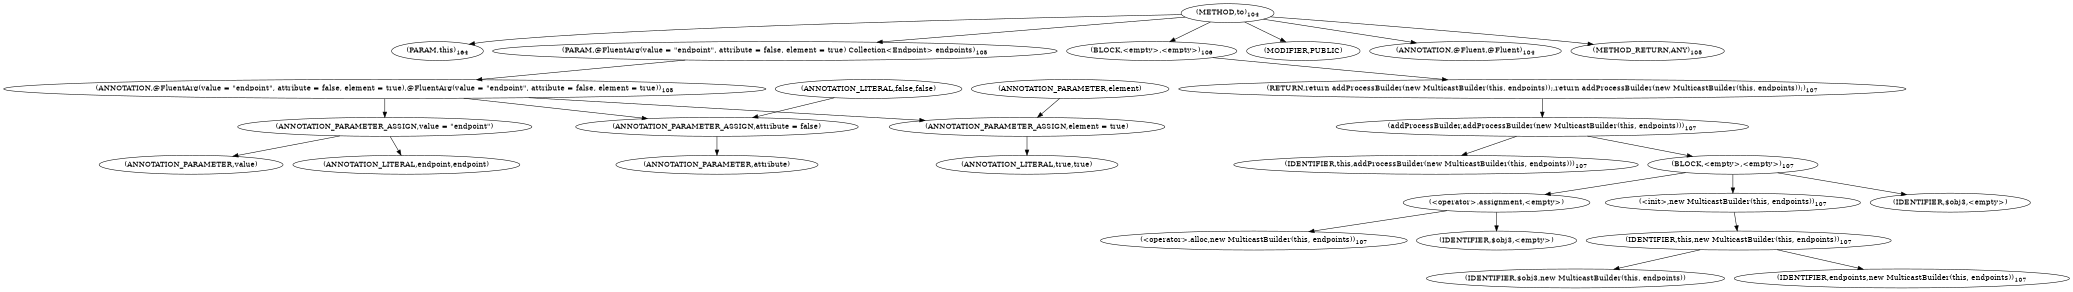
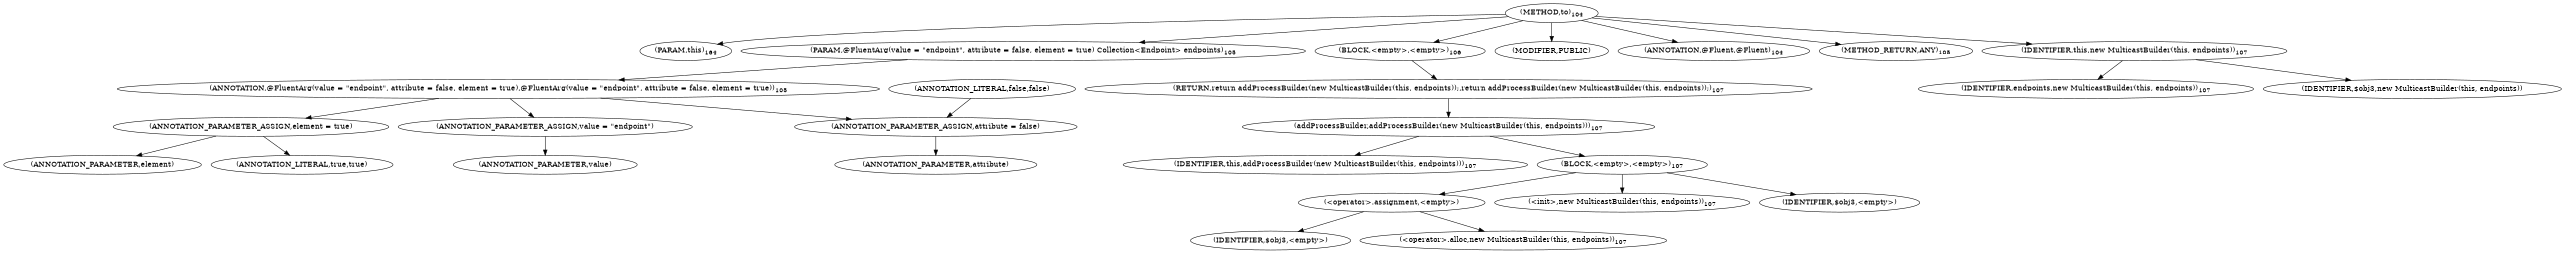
edge "(ANNOTATION_PARAMETER,element)" -> "(ANNOTATION_PARAMETER_ASSIGN,element = true)": reversed
node "(ANNOTATION_LITERAL,endpoint,endpoint)": removed
edge "(<init>,new MulticastBuilder(this, endpoints))" -> "(IDENTIFIER,this,new MulticastBuilder(this, endpoints))": now "(METHOD,to)" -> "(IDENTIFIER,this,new MulticastBuilder(this, endpoints))"
